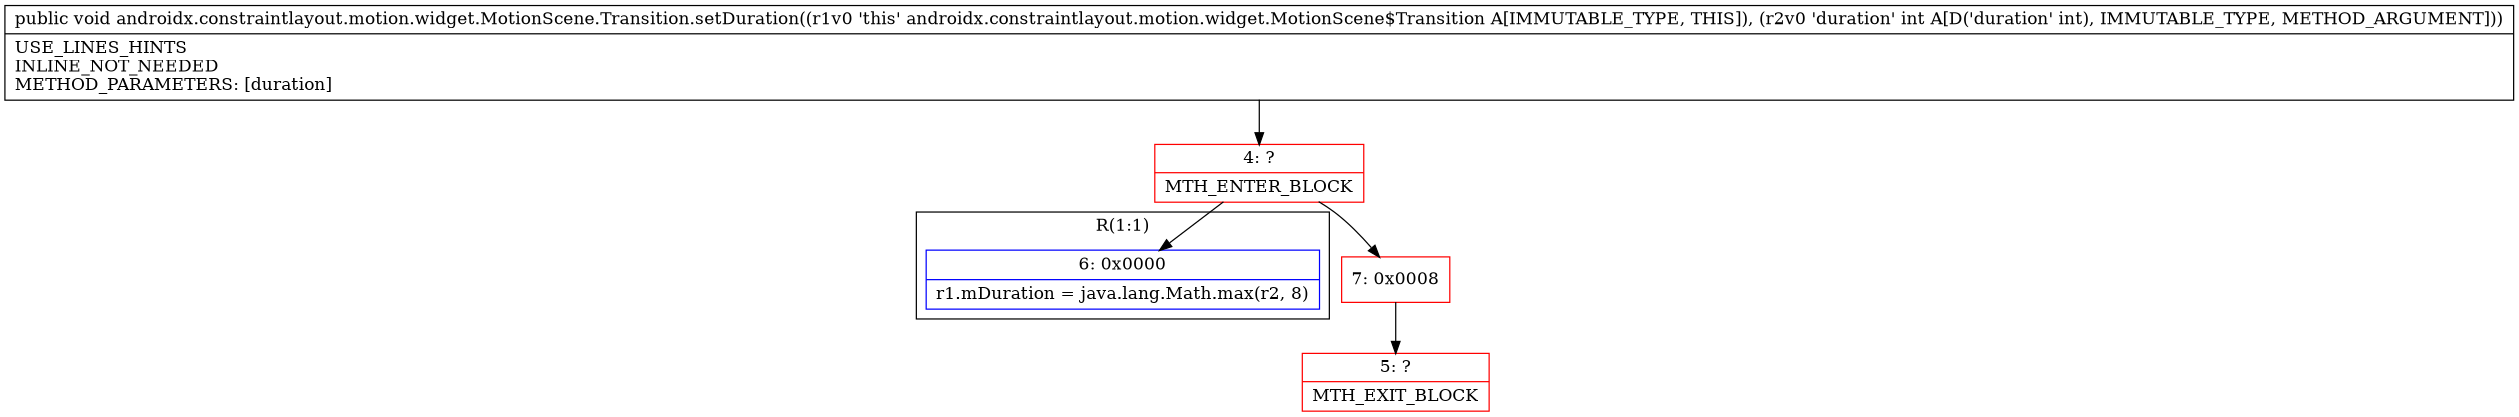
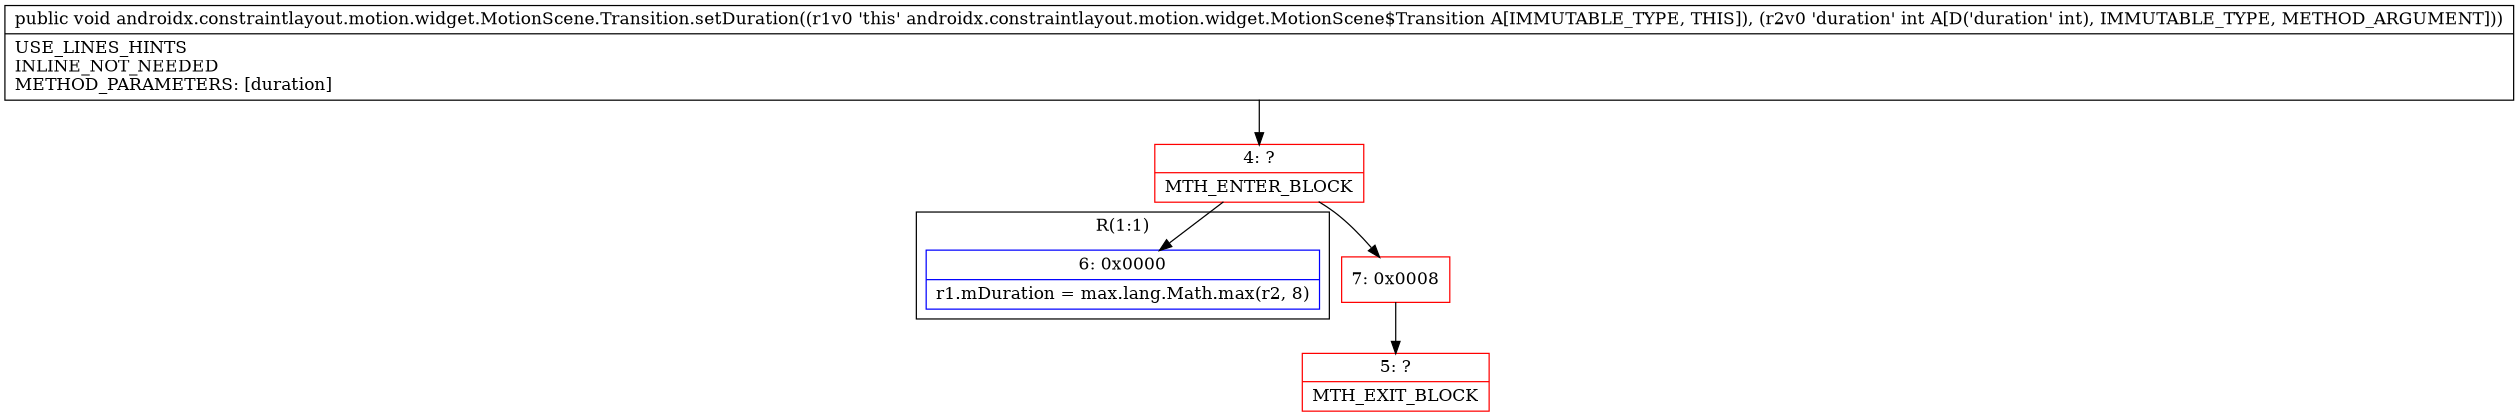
node "6: 0x0000": text "r1.mDuration = java.lang.Math.max(r2, 8)" -> "r1.mDuration = max.lang.Math.max(r2, 8)"
